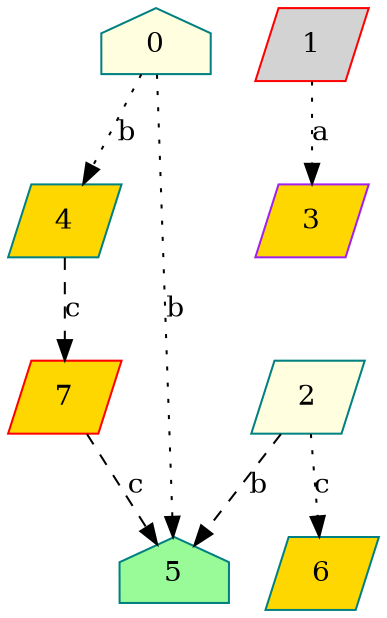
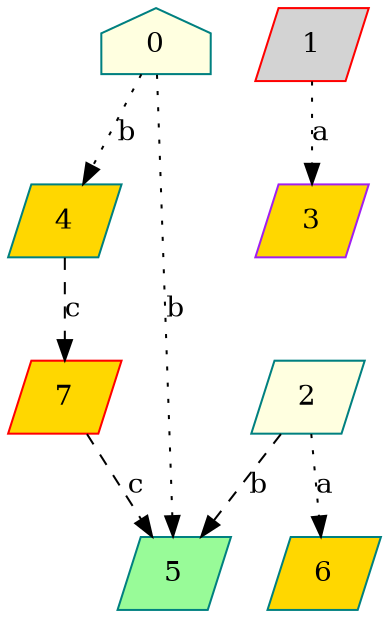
edge "2" -> "6": label "c" -> "a"
node "5": shape house -> parallelogram
